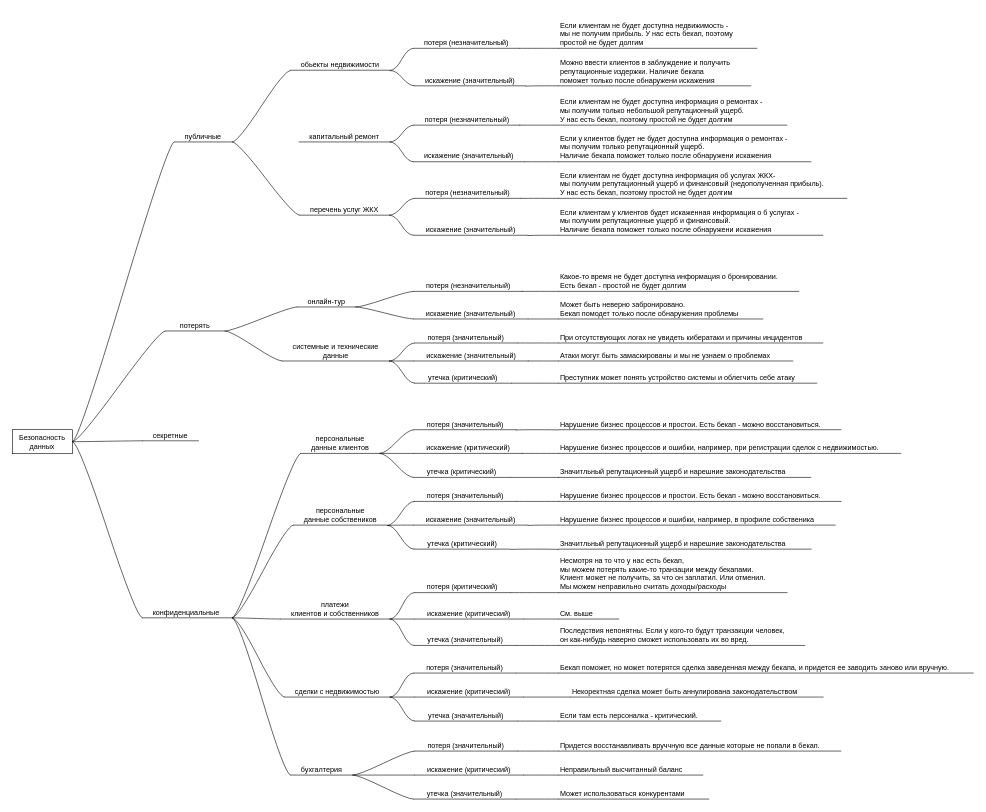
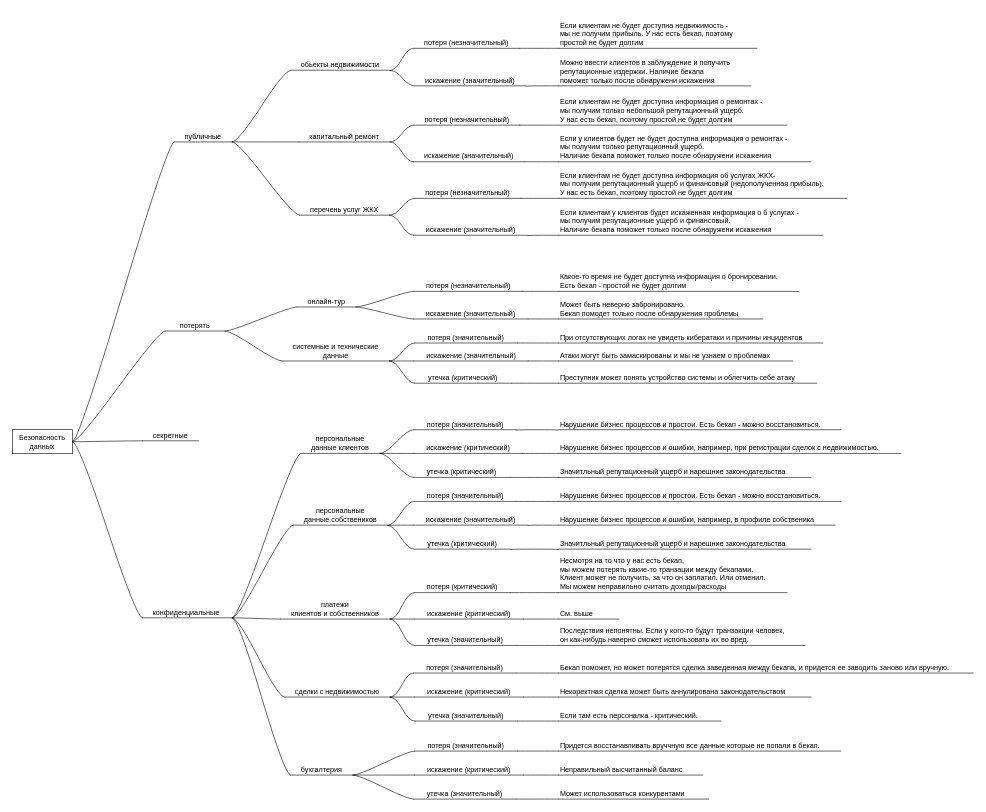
edge "публичные" -- "капитальный ремонт": added
node "Некоректная сделка может быть аннулирована законодательством": moved (697, 688) -> (685, 688)
